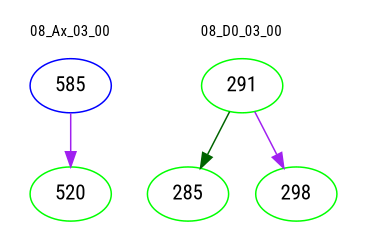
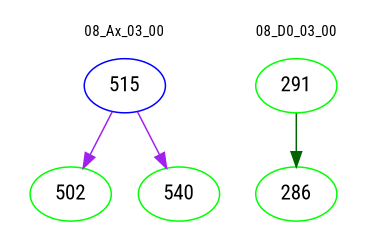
node "585": label "585" -> "515"
node "502": added
node "520": label "520" -> "540"
node "285": label "285" -> "286"
node "298": removed
